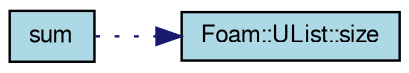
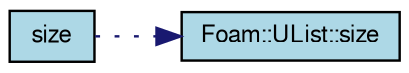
node "sum": label "sum" -> "size"
